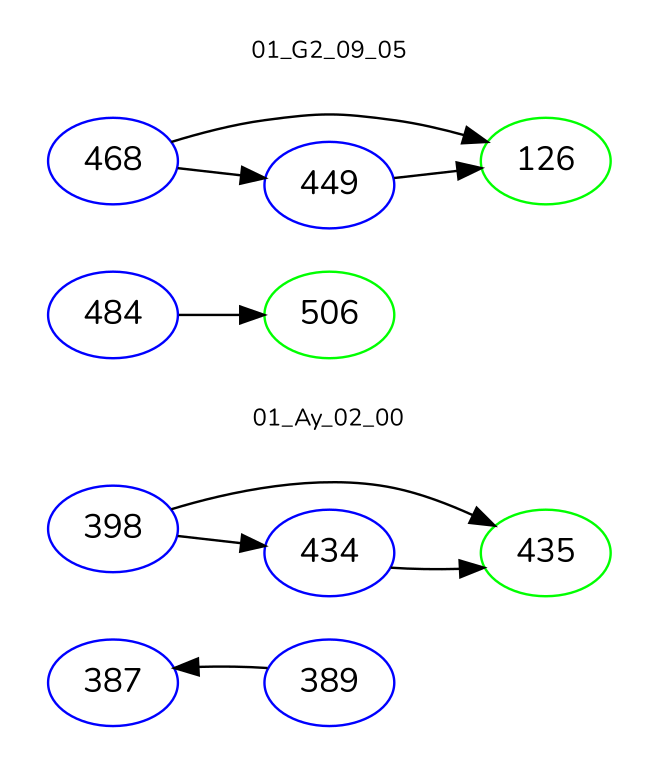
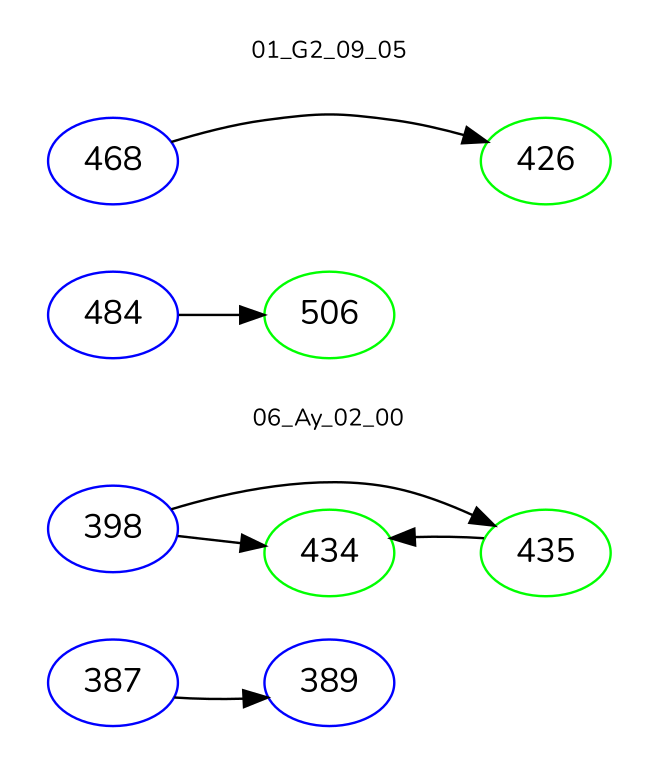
node "126": label "126" -> "426"
node "449": removed
cluster "01_Ay_02_00": label "01_Ay_02_00" -> "06_Ay_02_00"
node "434": color blue -> green
edge "434" -> "435": reversed
edge "389" -> "387": reversed
